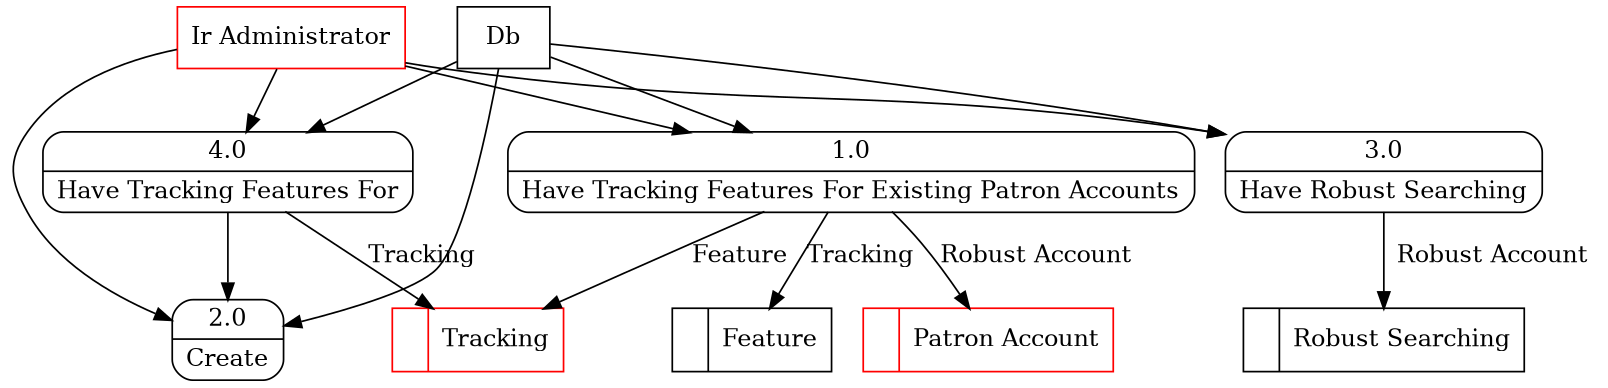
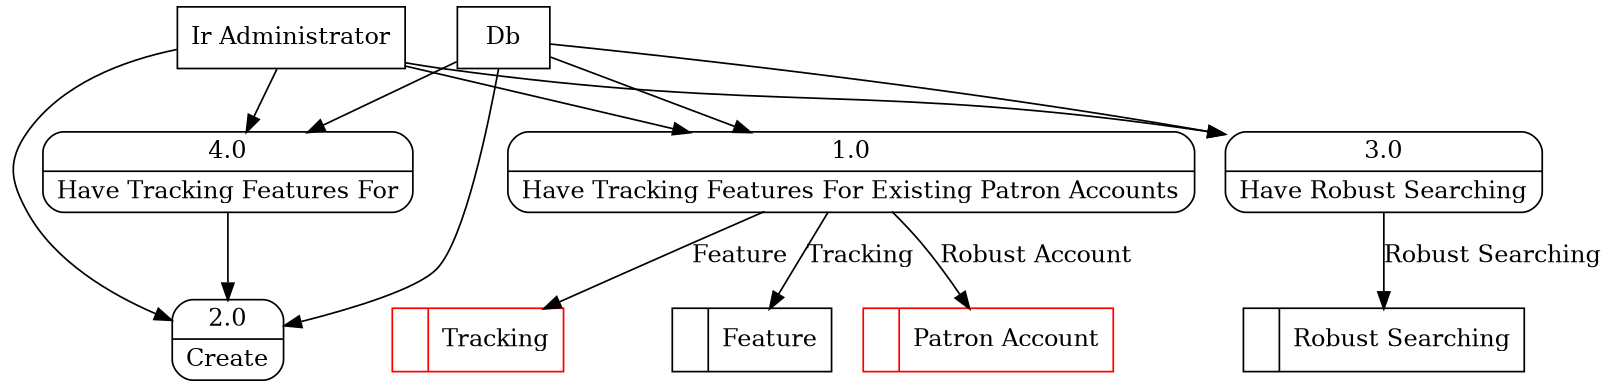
node "Ir Administrator": color red -> black
edge "4.0" -> "Tracking": removed, label "Tracking"
edge "3.0" -> "Robust Searching": label "Robust Account" -> "Robust Searching"
